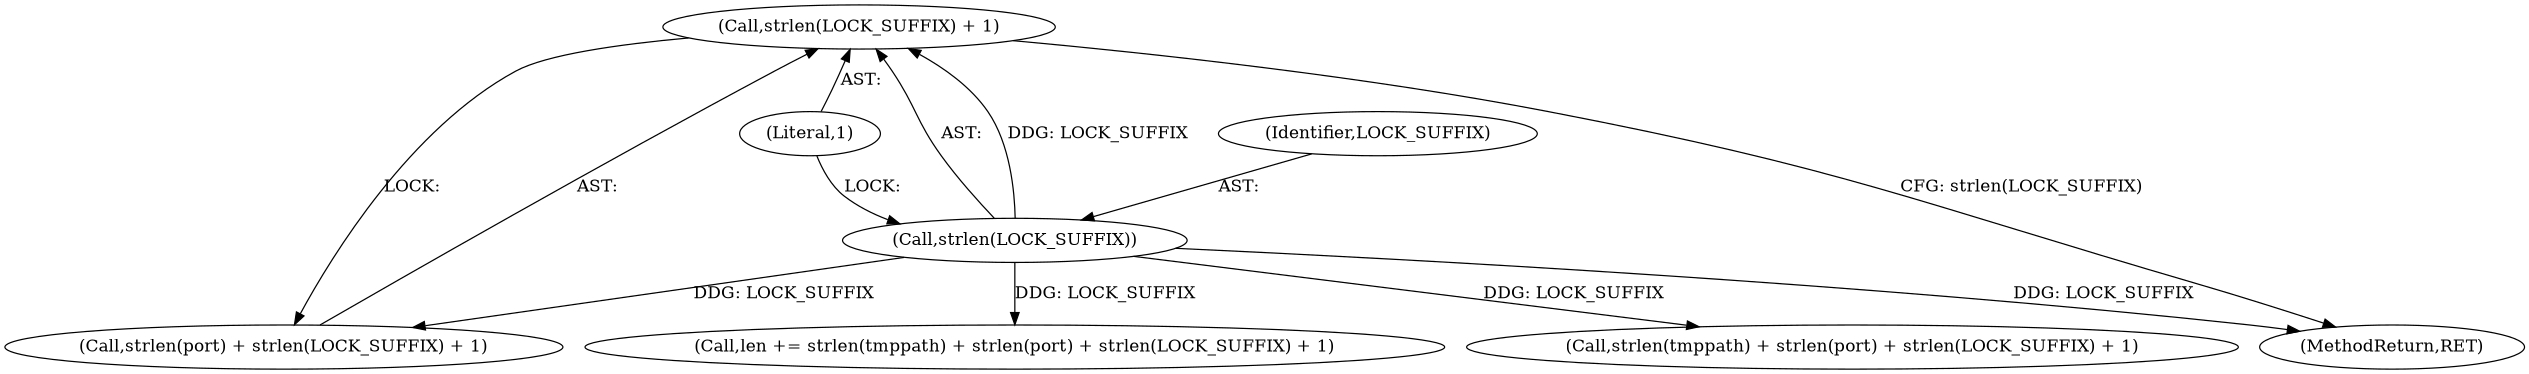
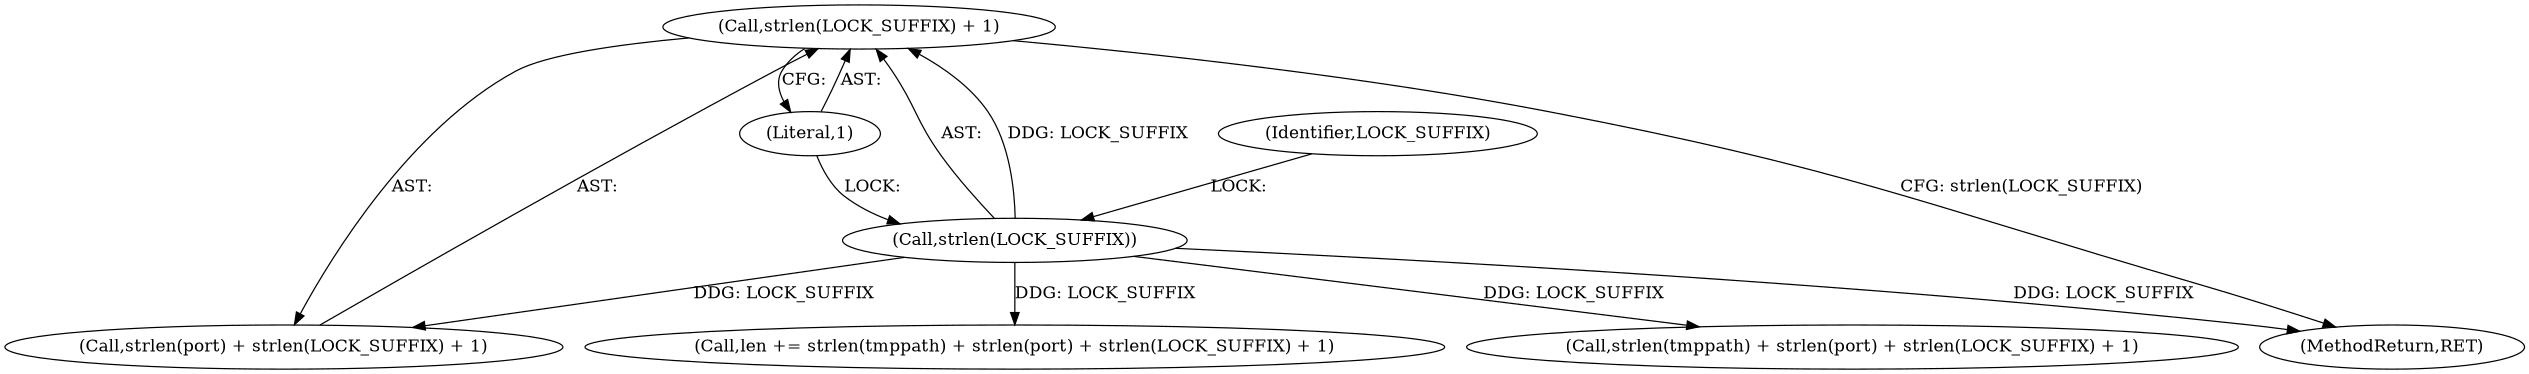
edge "(Call,strlen(LOCK_SUFFIX) + 1)" -> "(Literal,1)": added, label "CFG:"
edge "(Call,strlen(LOCK_SUFFIX) + 1)" -> "(Call,strlen(port) + strlen(LOCK_SUFFIX) + 1)": label "LOCK: " -> "AST: "
edge "(Identifier,LOCK_SUFFIX)" -> "(Call,strlen(LOCK_SUFFIX))": label "AST: " -> "LOCK: "
